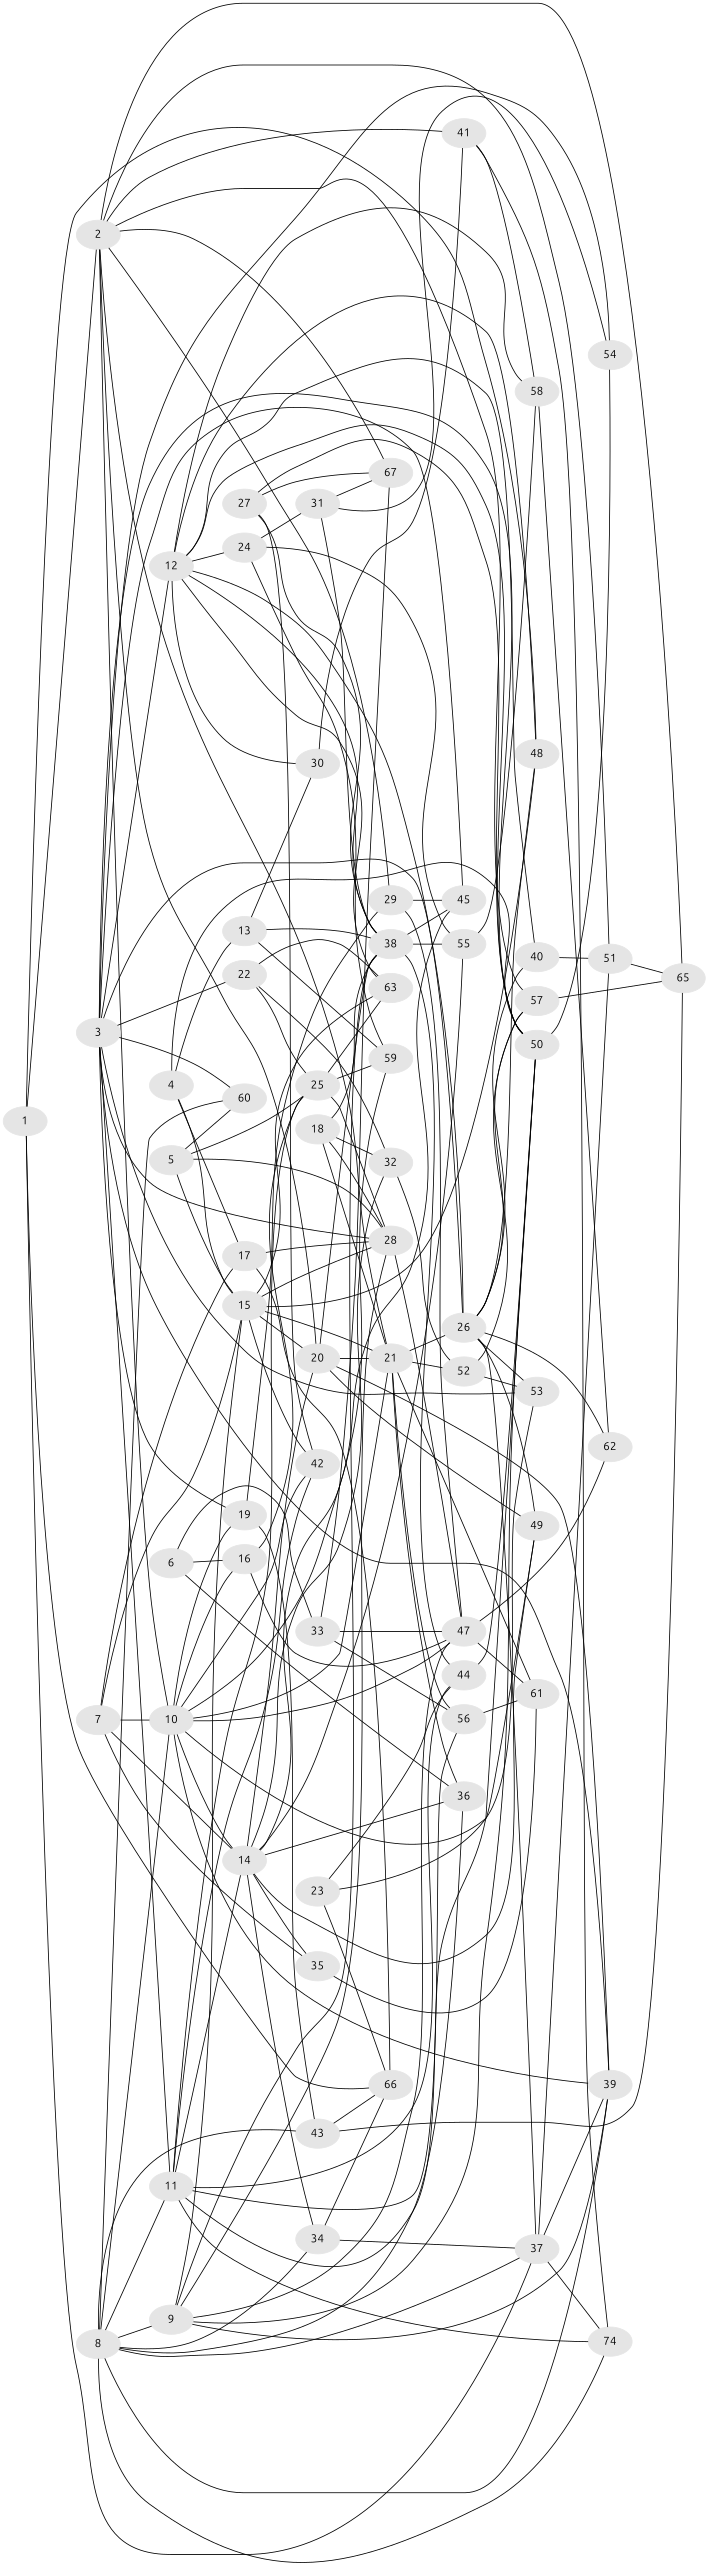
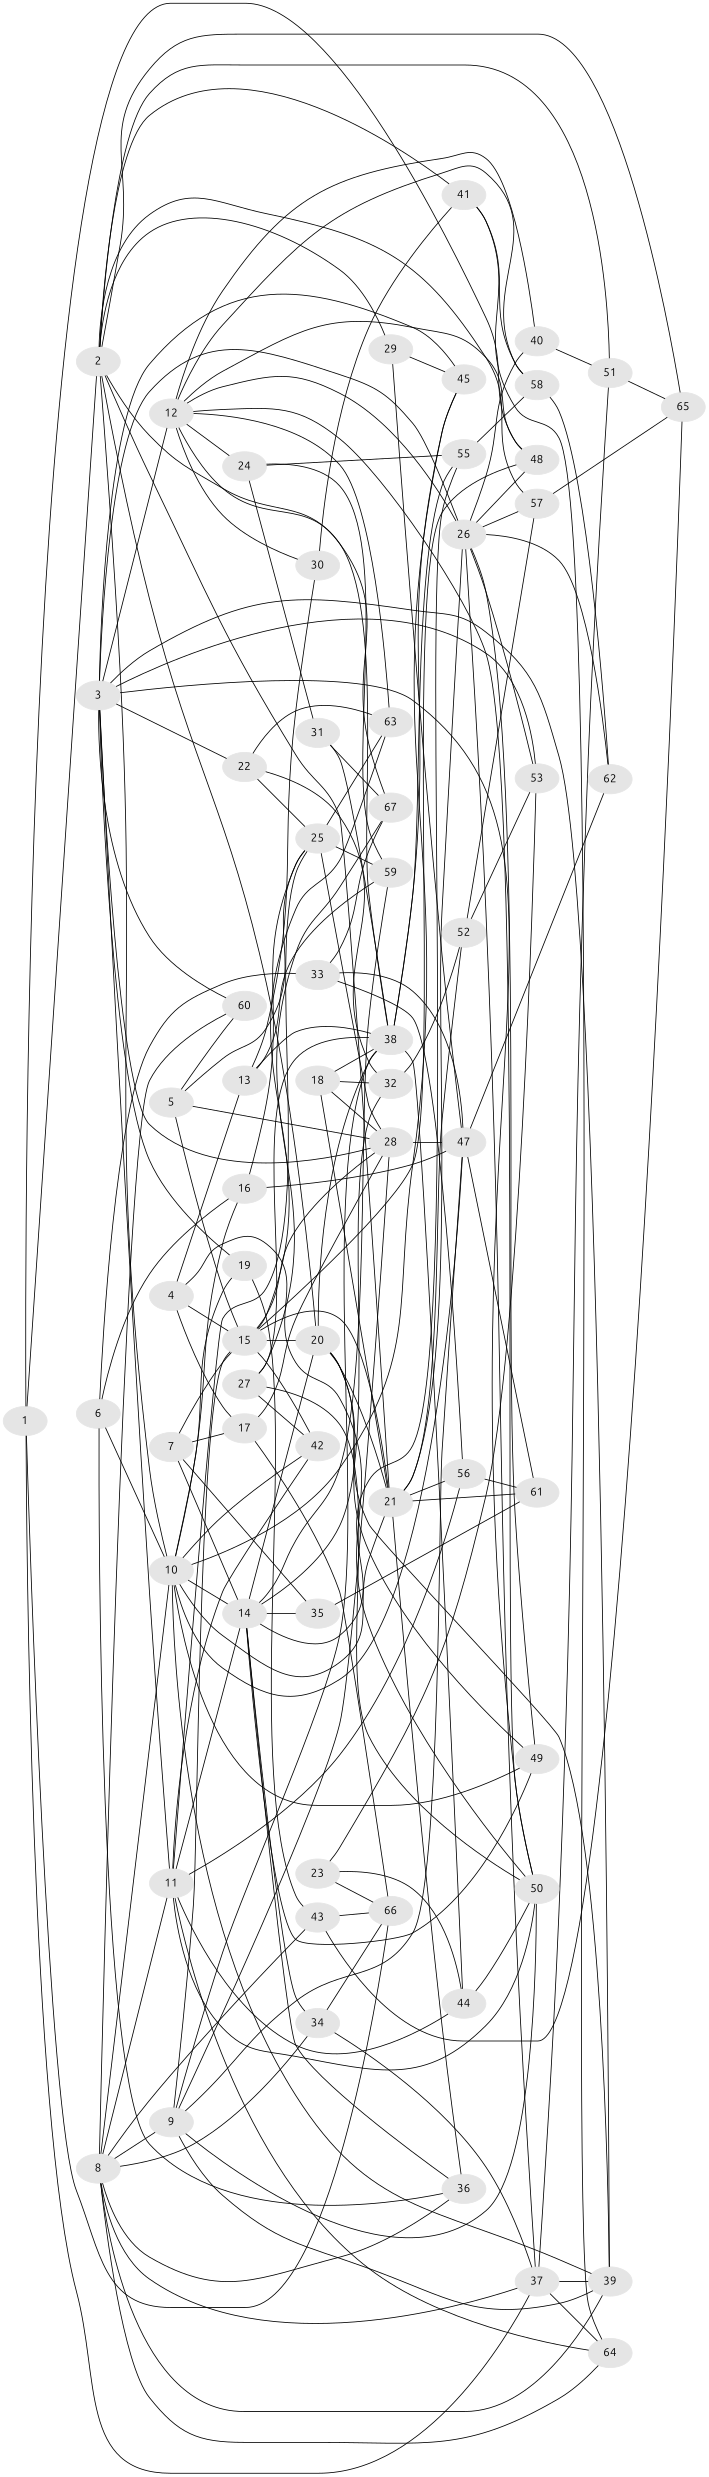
node "54": removed
edge "29" -- "19": removed
edge "7" -- "10": now "6" -- "10"
node "74": label "74" -> "64"
